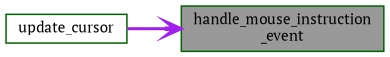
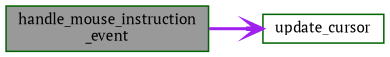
edge "update_cursor" -> "handle_mouse_instruction _event": reversed
